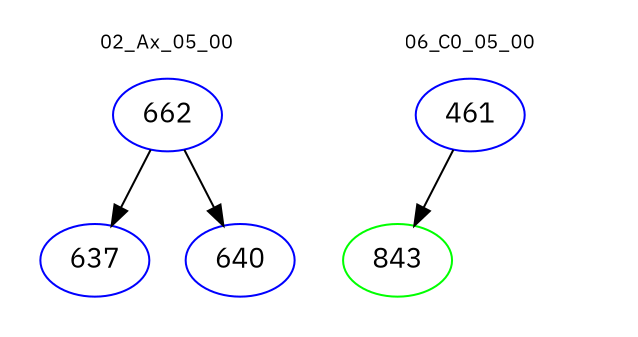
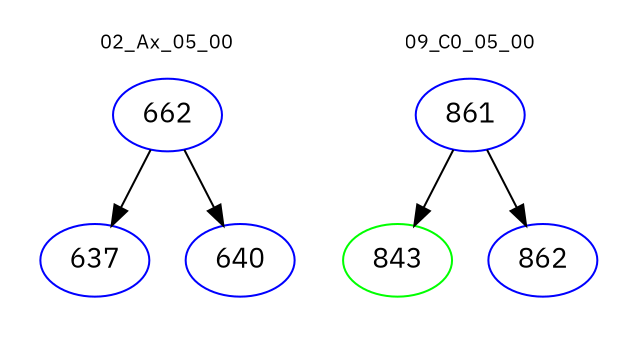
cluster "06_C0_05_00": label "06_C0_05_00" -> "09_C0_05_00"
node "461": label "461" -> "861"
node "862": added
